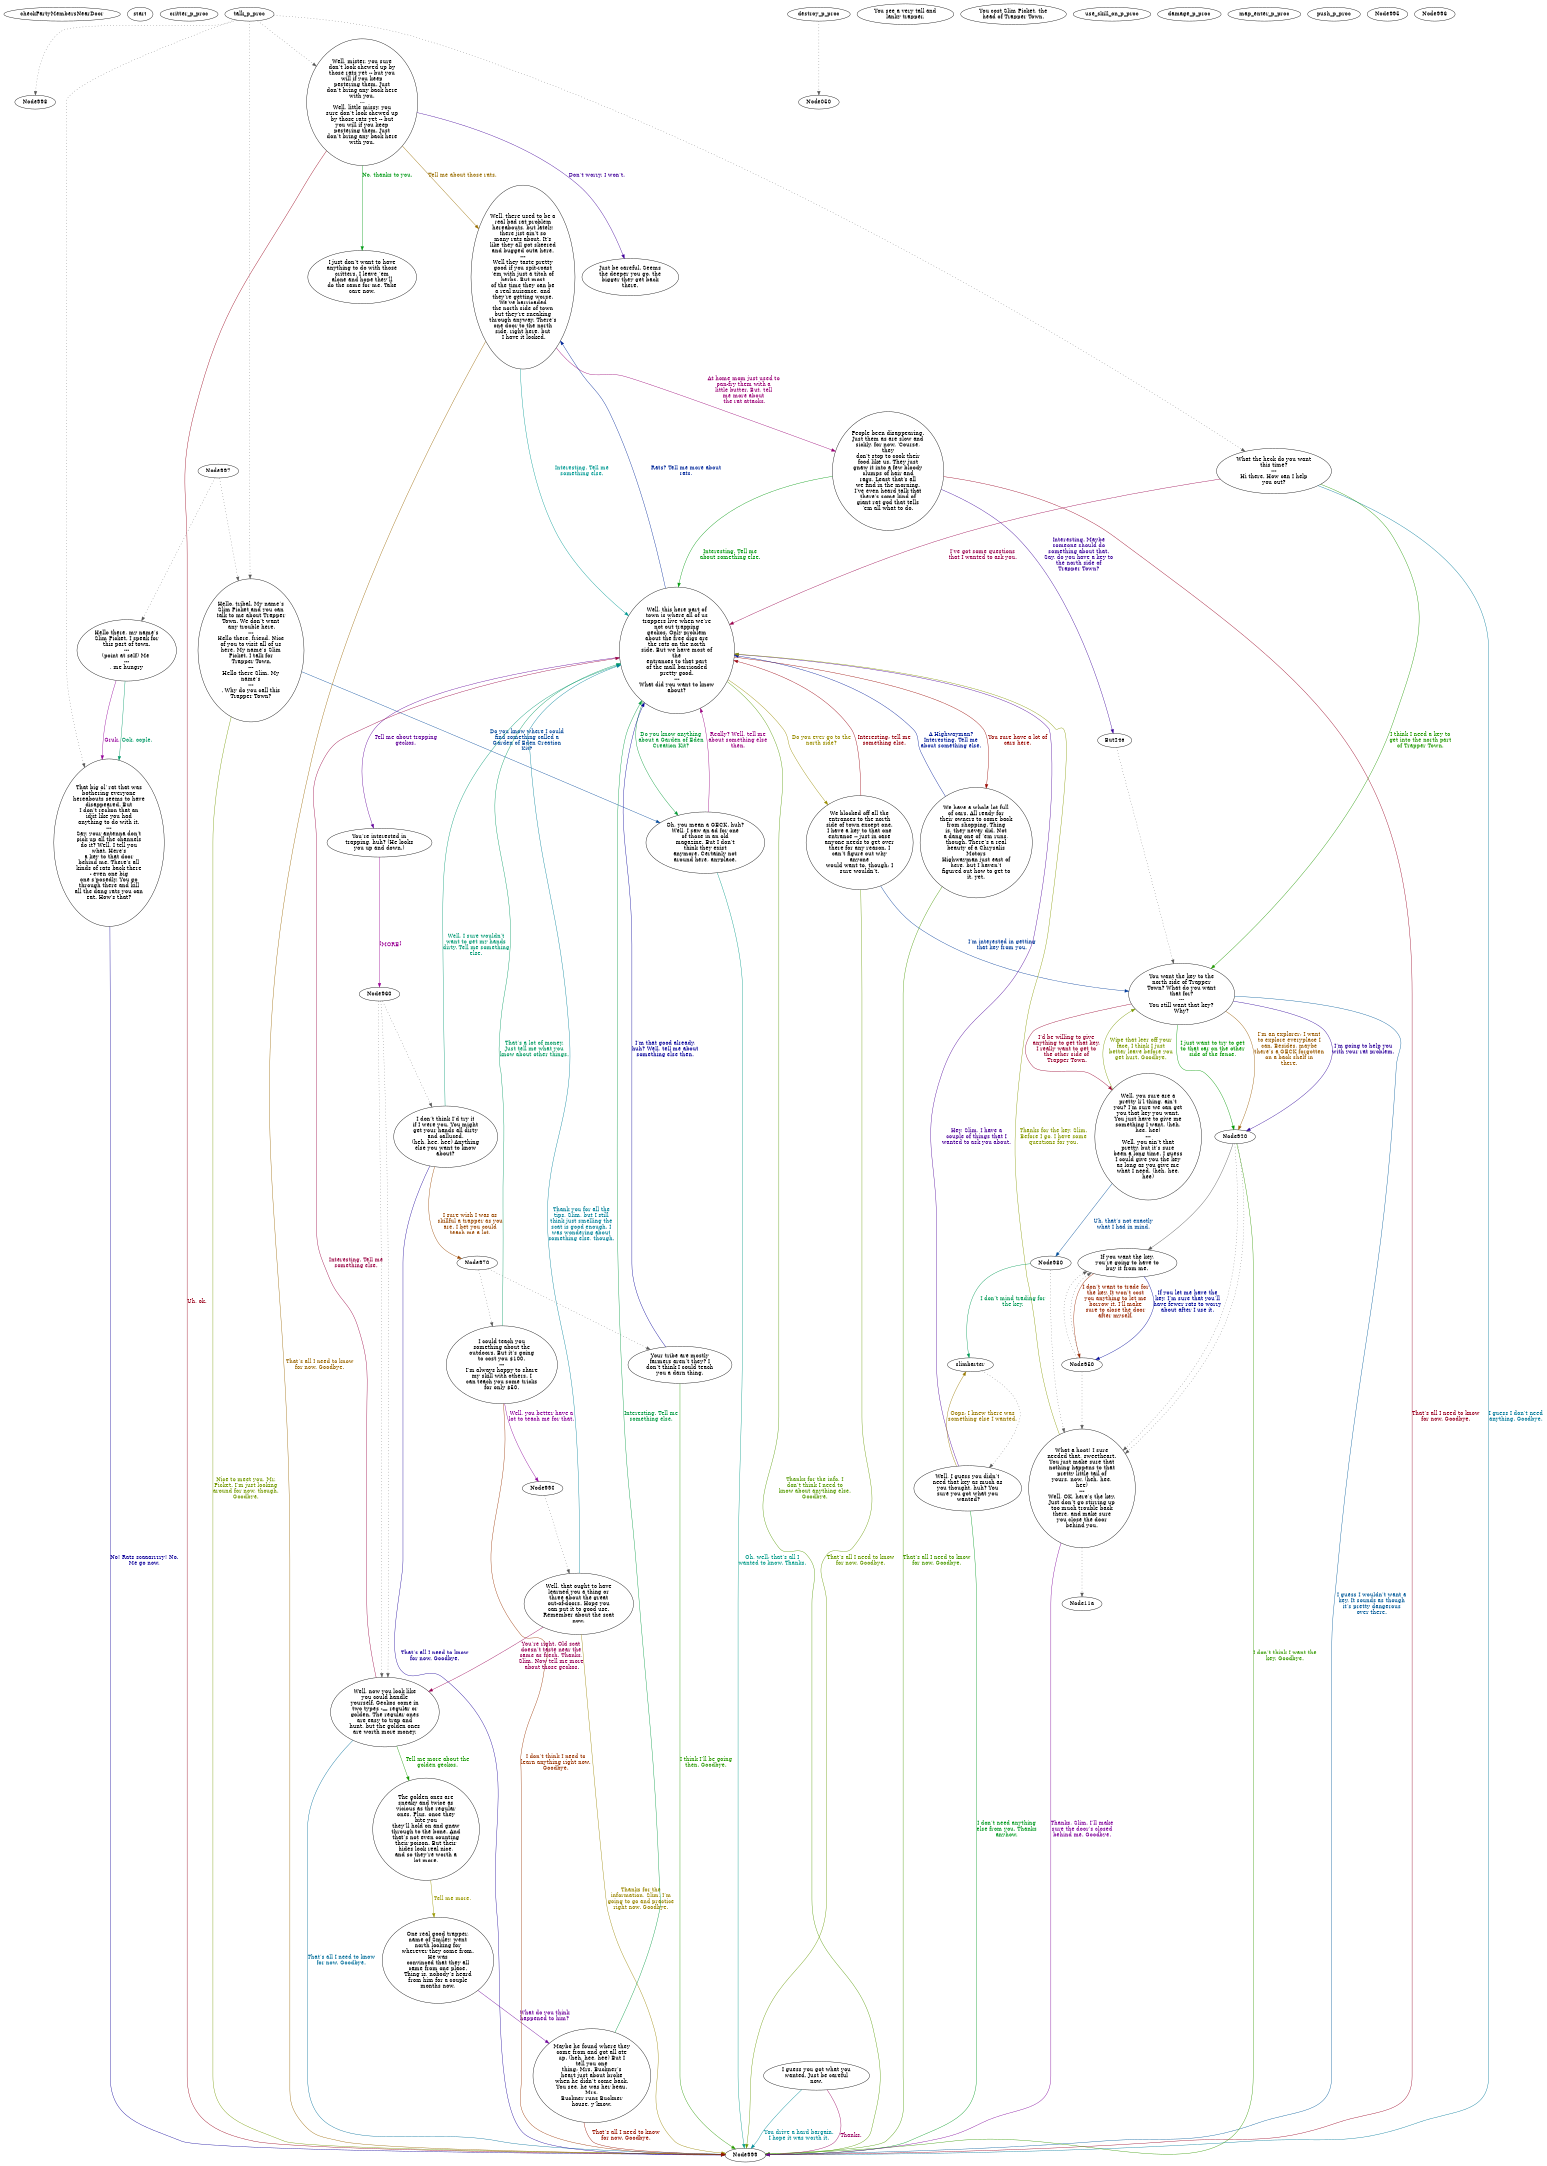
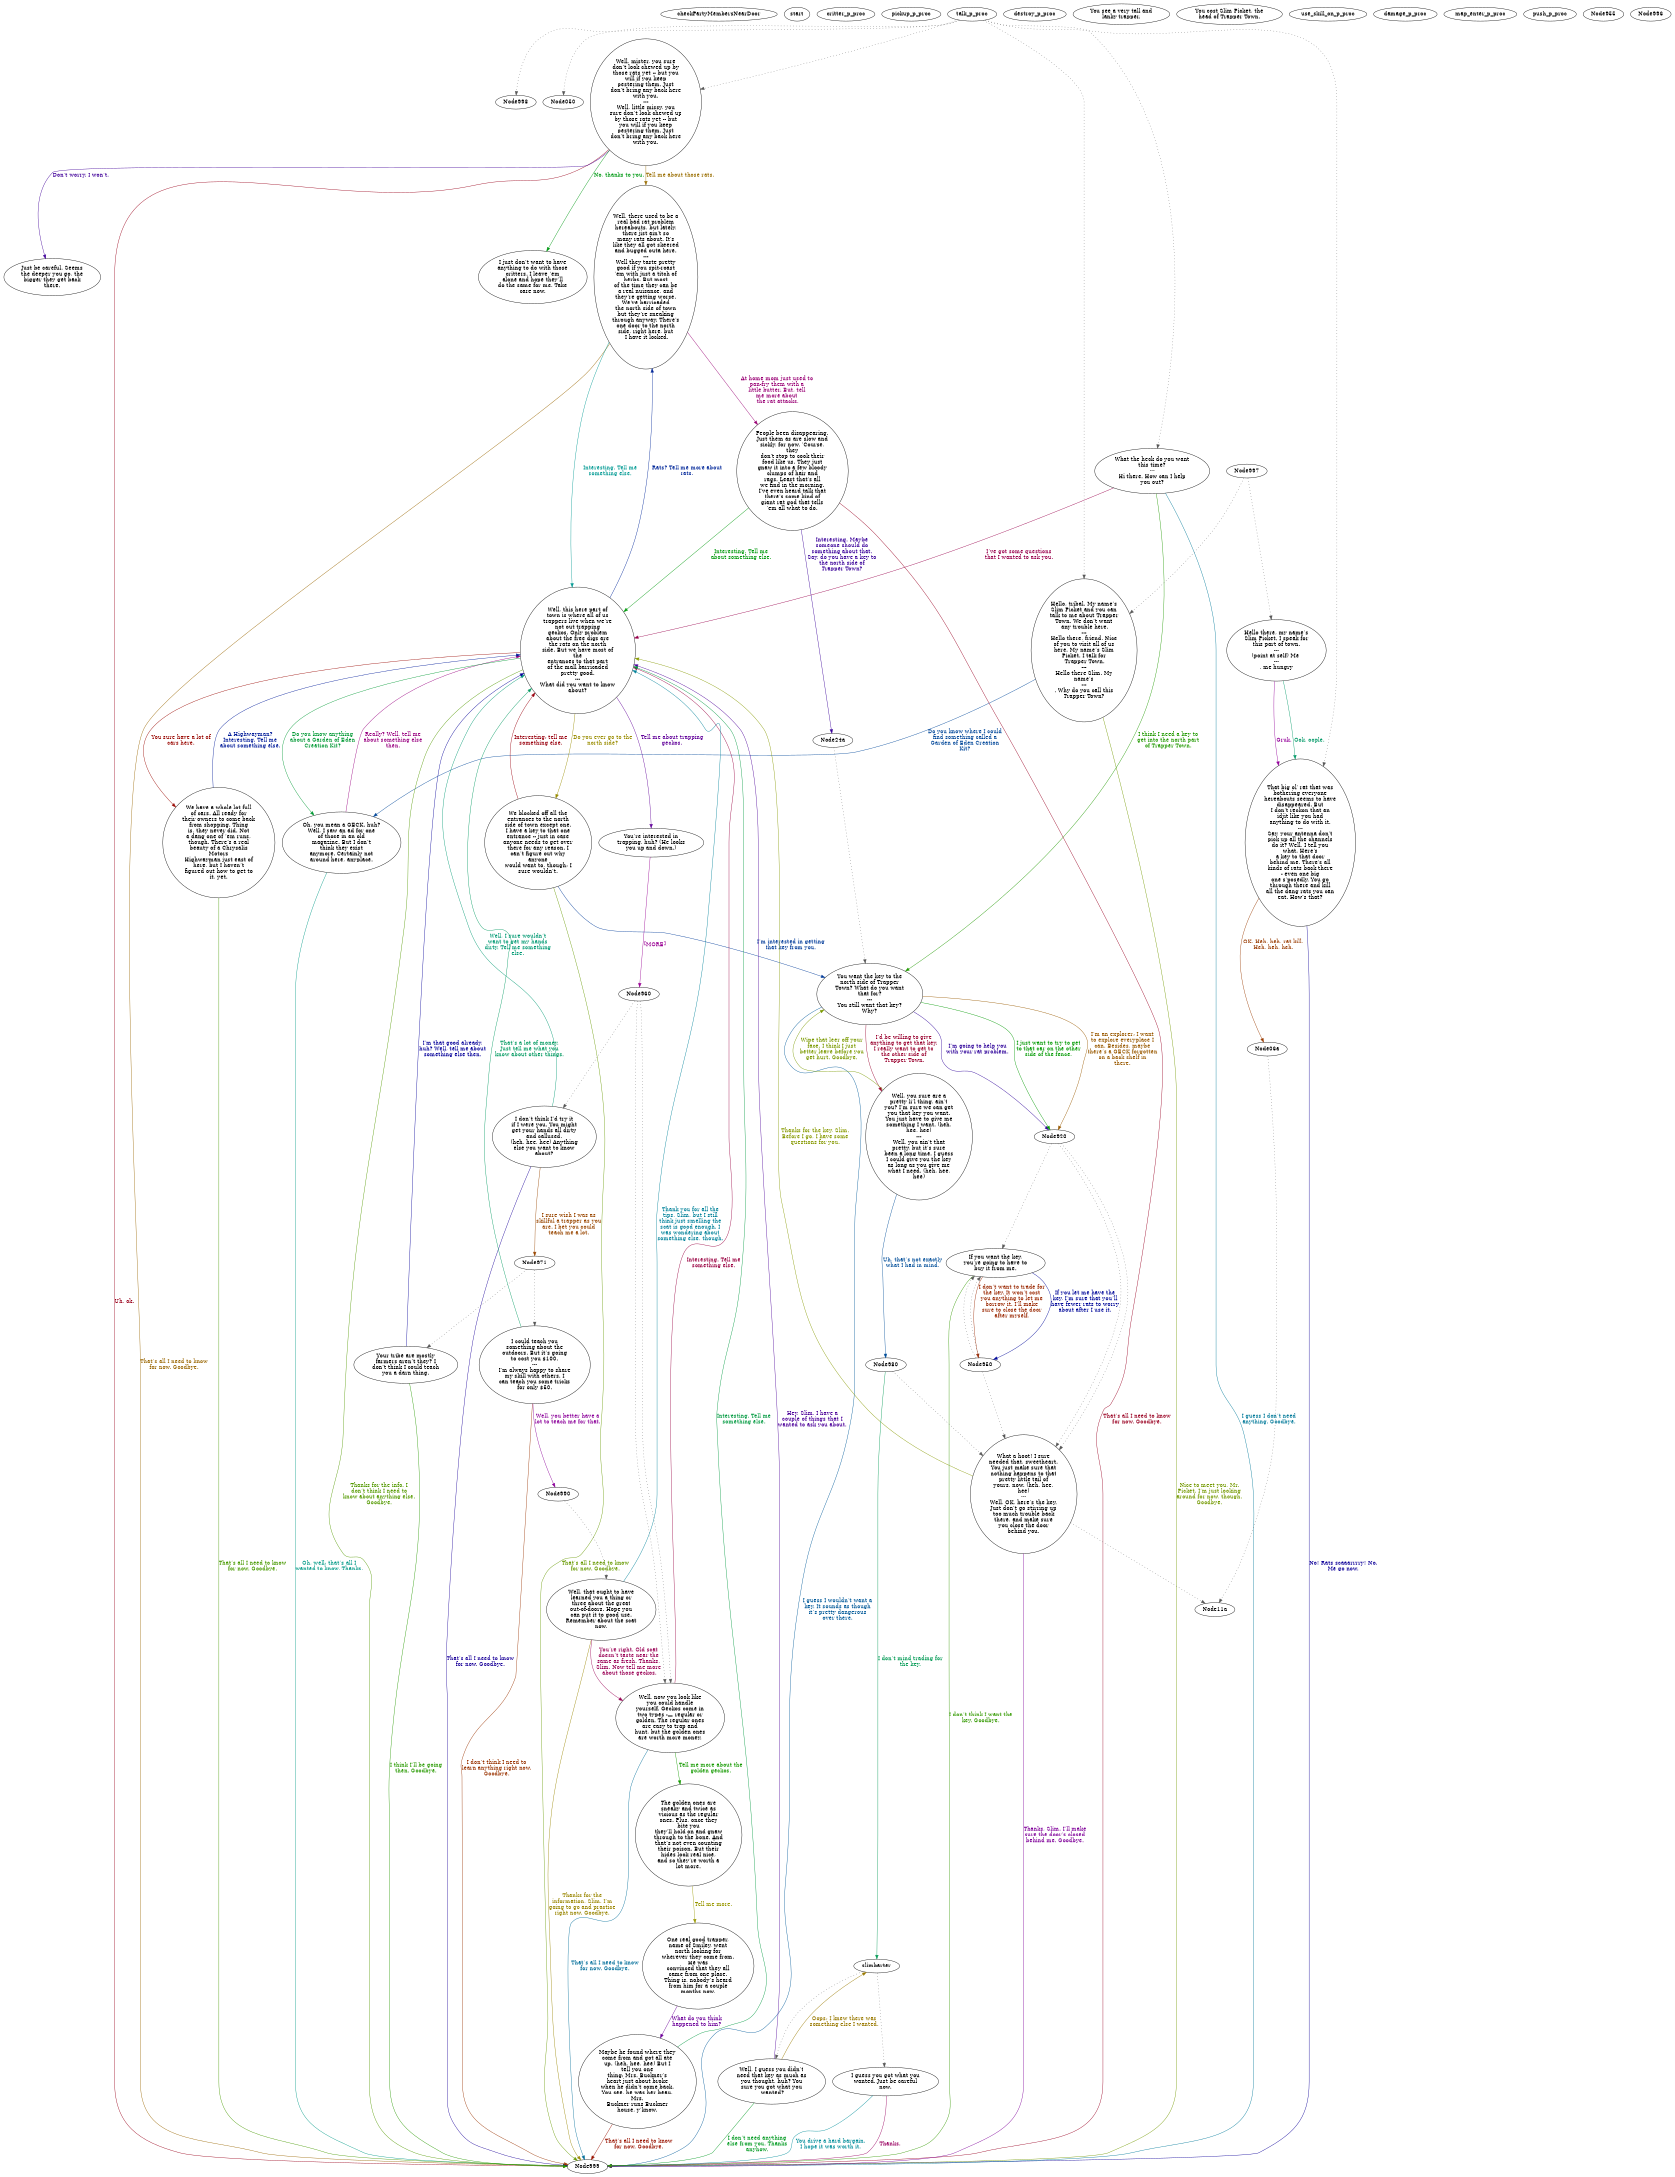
node "pickup_p_proc": added
node "Node995": label "Node995" -> "Node955"
edge "destroy_p_proc" -> "Node050": now "talk_p_proc" -> "Node050"
node "But24a": label "But24a" -> "Node24a"
node "Node06a": added
edge "Node920" -> "If you want the key, you’re going to have to buy it from me.": style solid -> dotted
node "Node970": label "Node970" -> "Node971"
edge "Node920" -> "Node999": now "If you want the key, you’re going to have to buy it from me." -> "Node999"
edge "slimbarter" -> "I guess you got what you wanted. Just be careful now.": added
